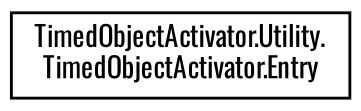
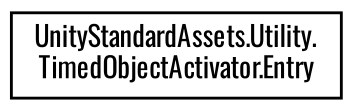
node "TimedObjectActivator.Utility. TimedObjectActivator.Entry": label "TimedObjectActivator.Utility. TimedObjectActivator.Entry" -> "UnityStandardAssets.Utility. TimedObjectActivator.Entry"
